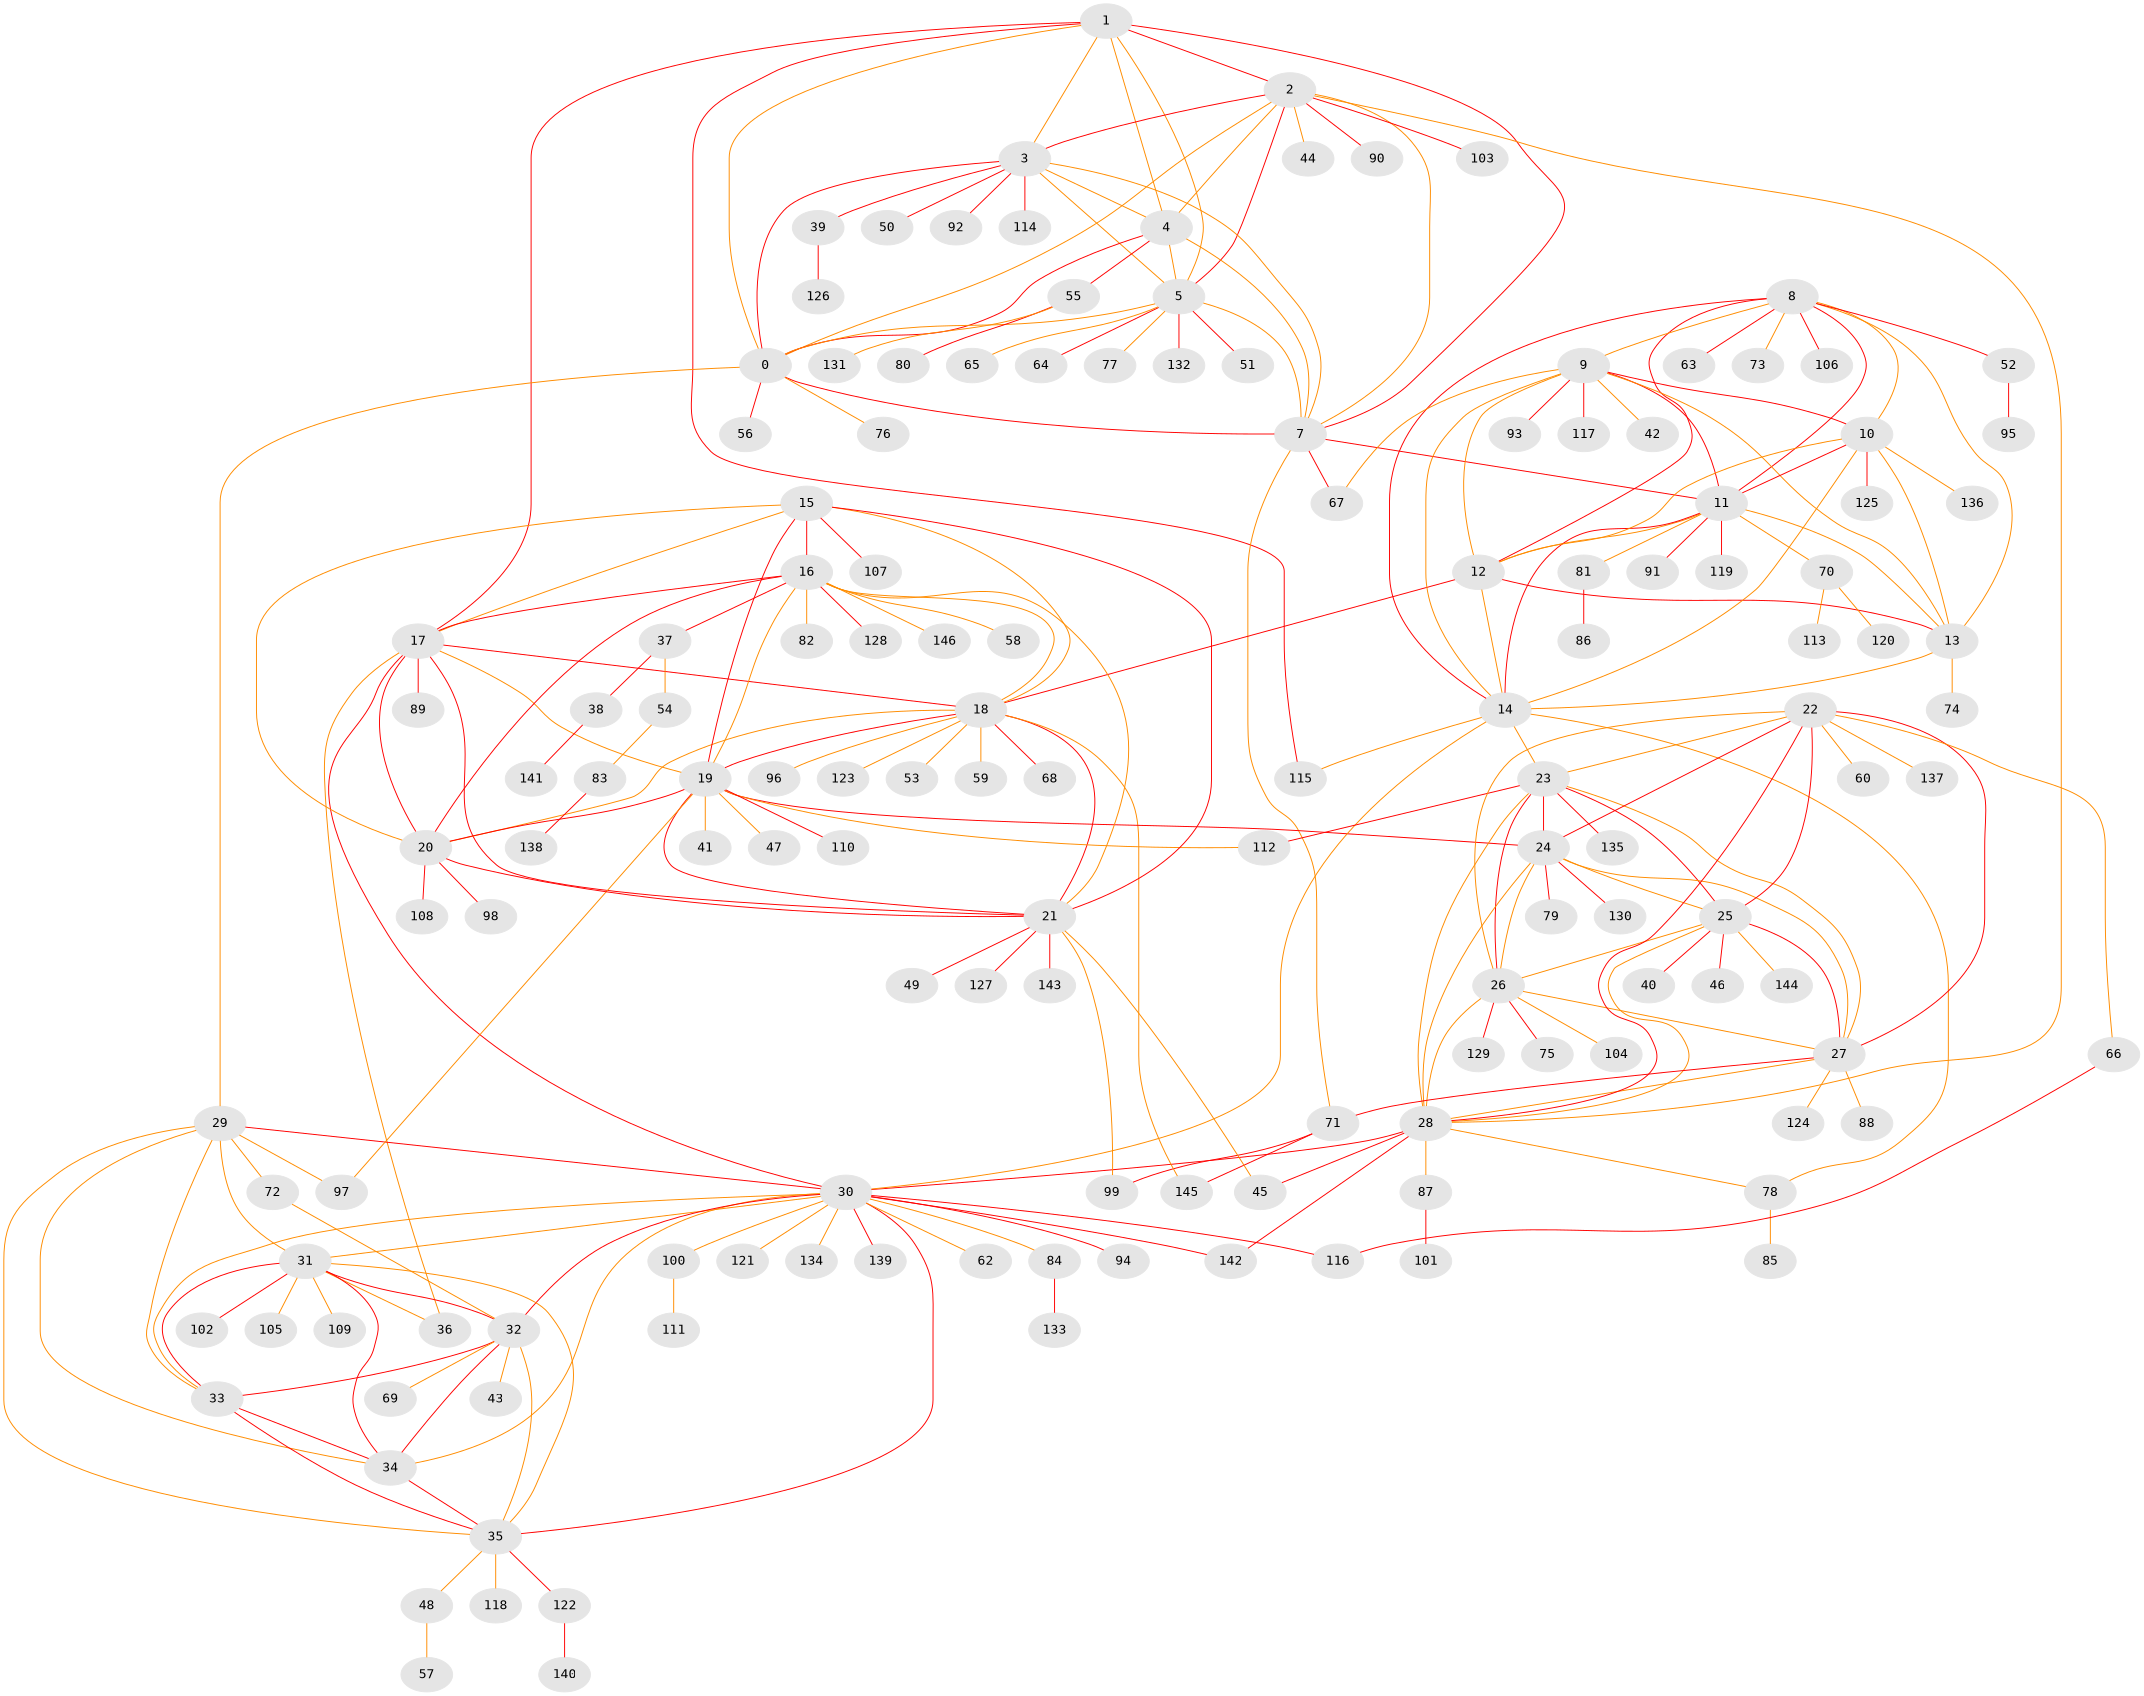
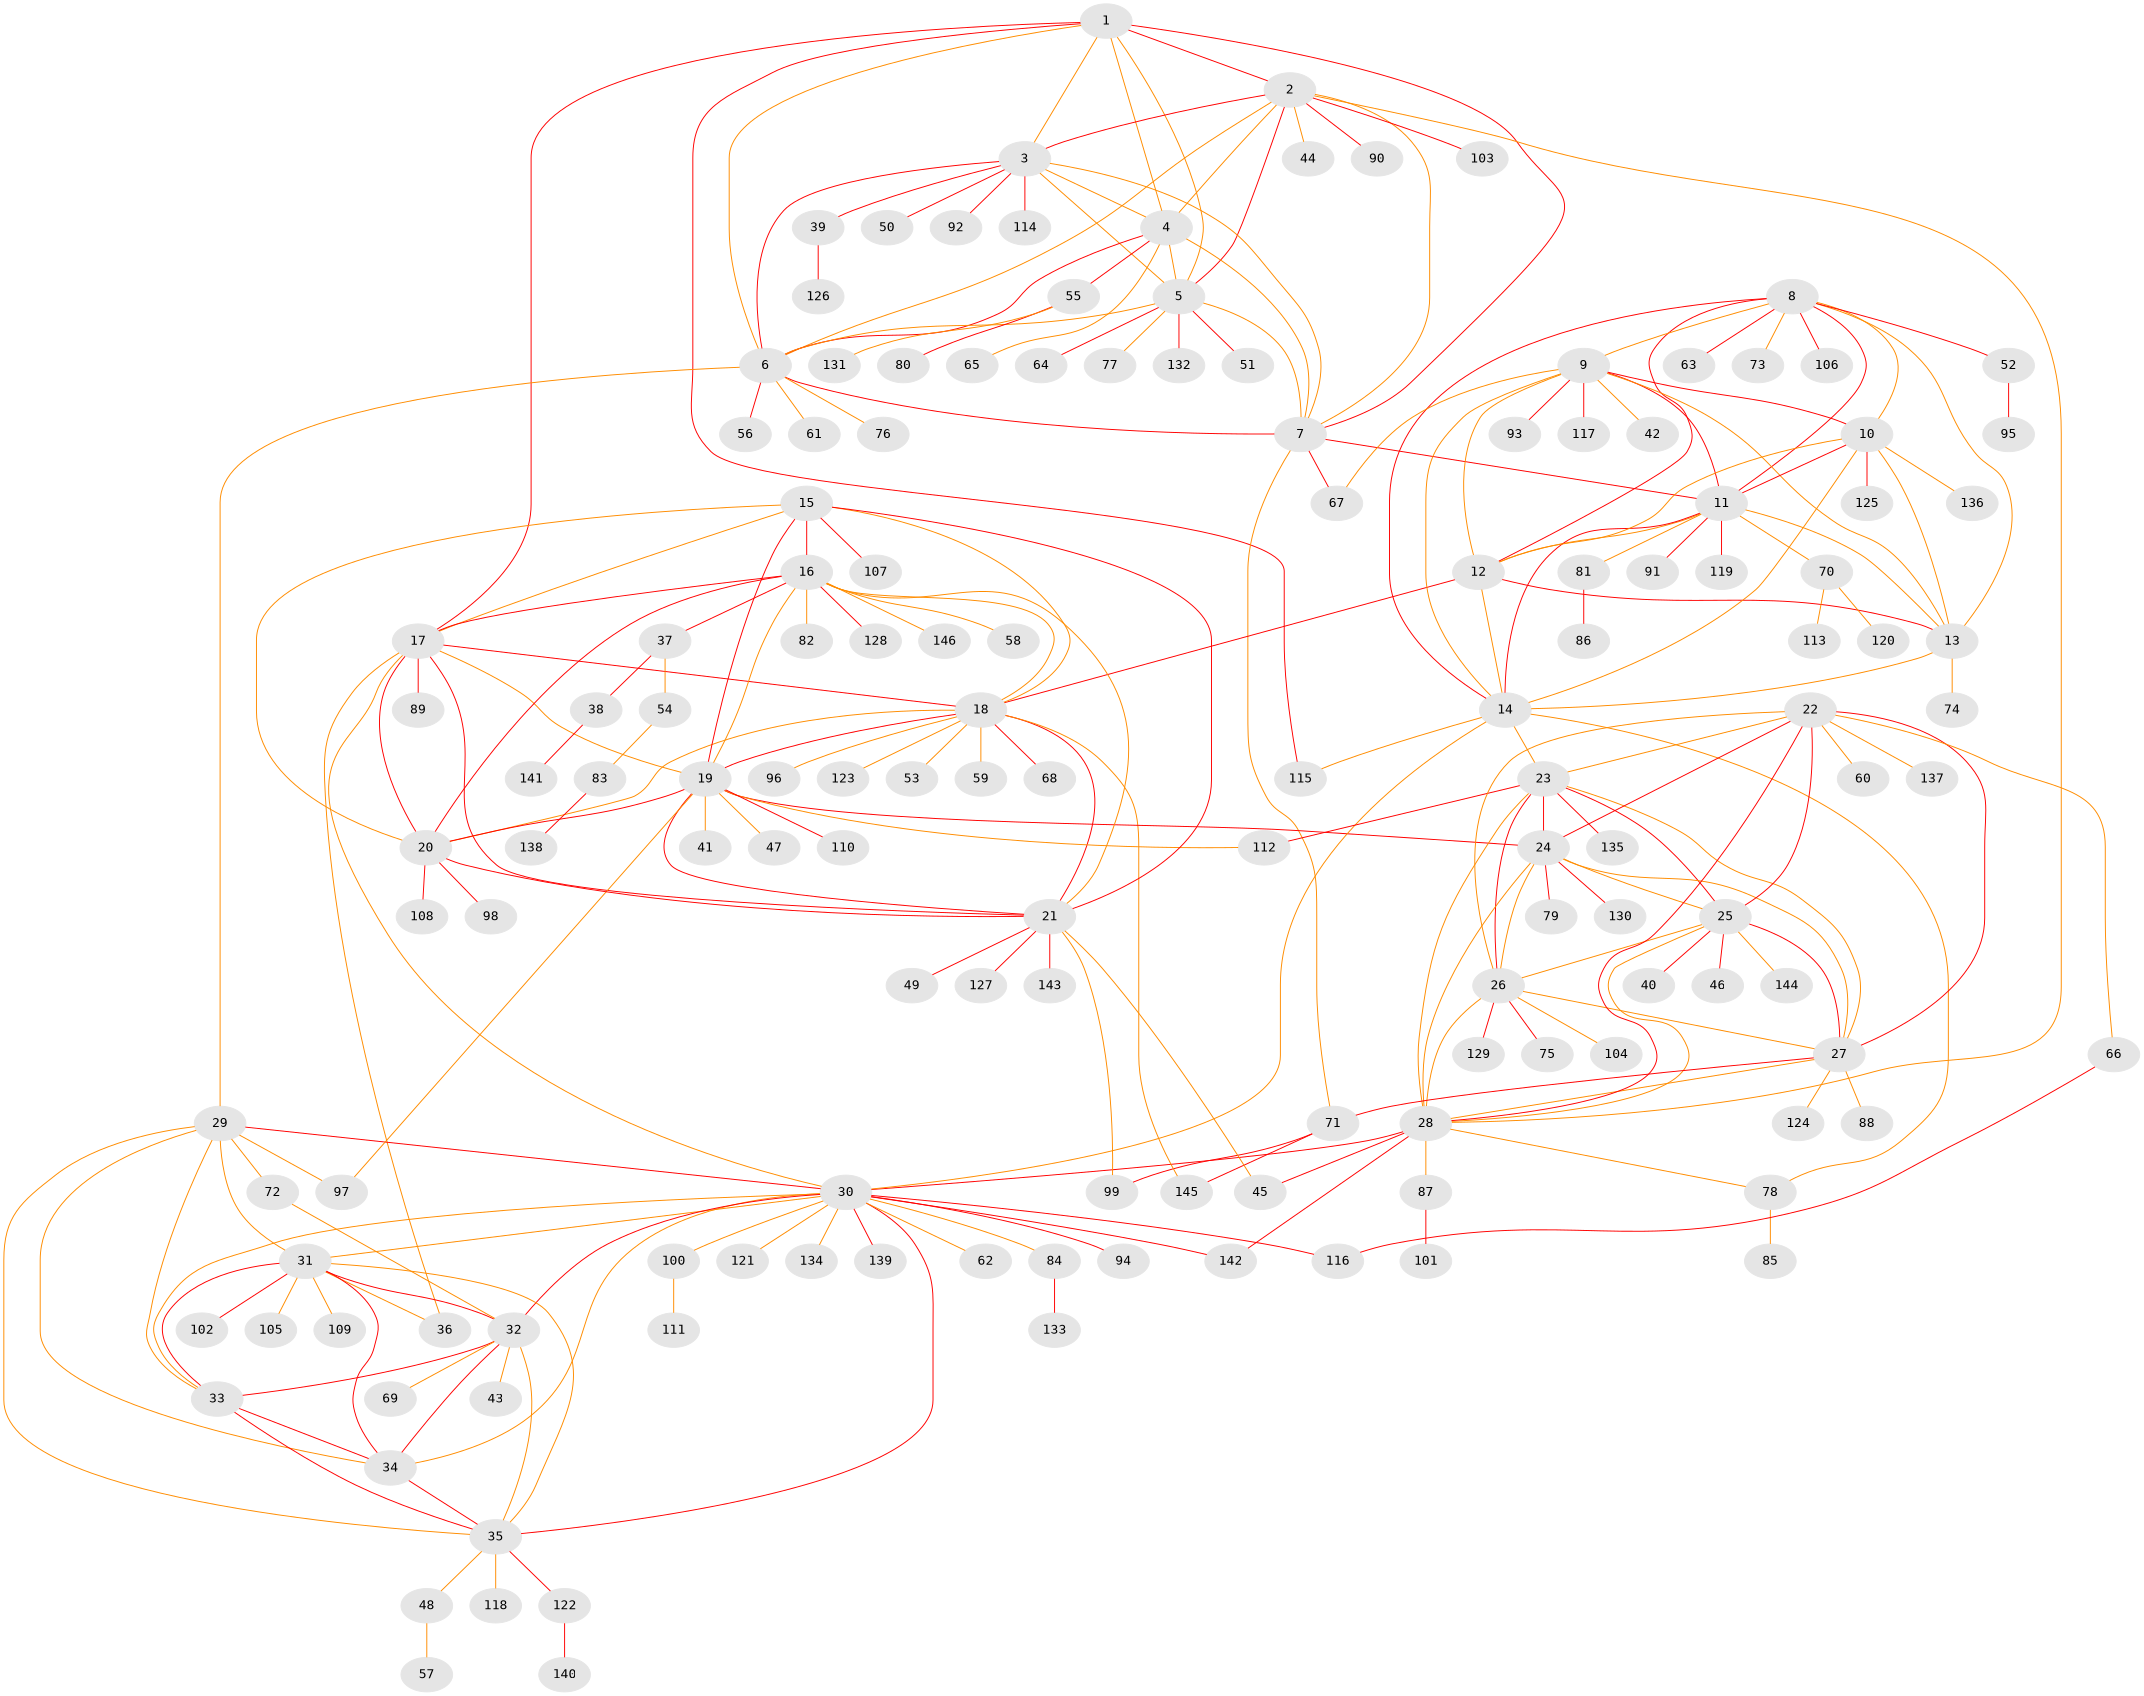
edge "5" -- "65": now "4" -- "65"
node "0": label "0" -> "6"
node "61": added
edge "17" -- "30": color red -> darkorange
